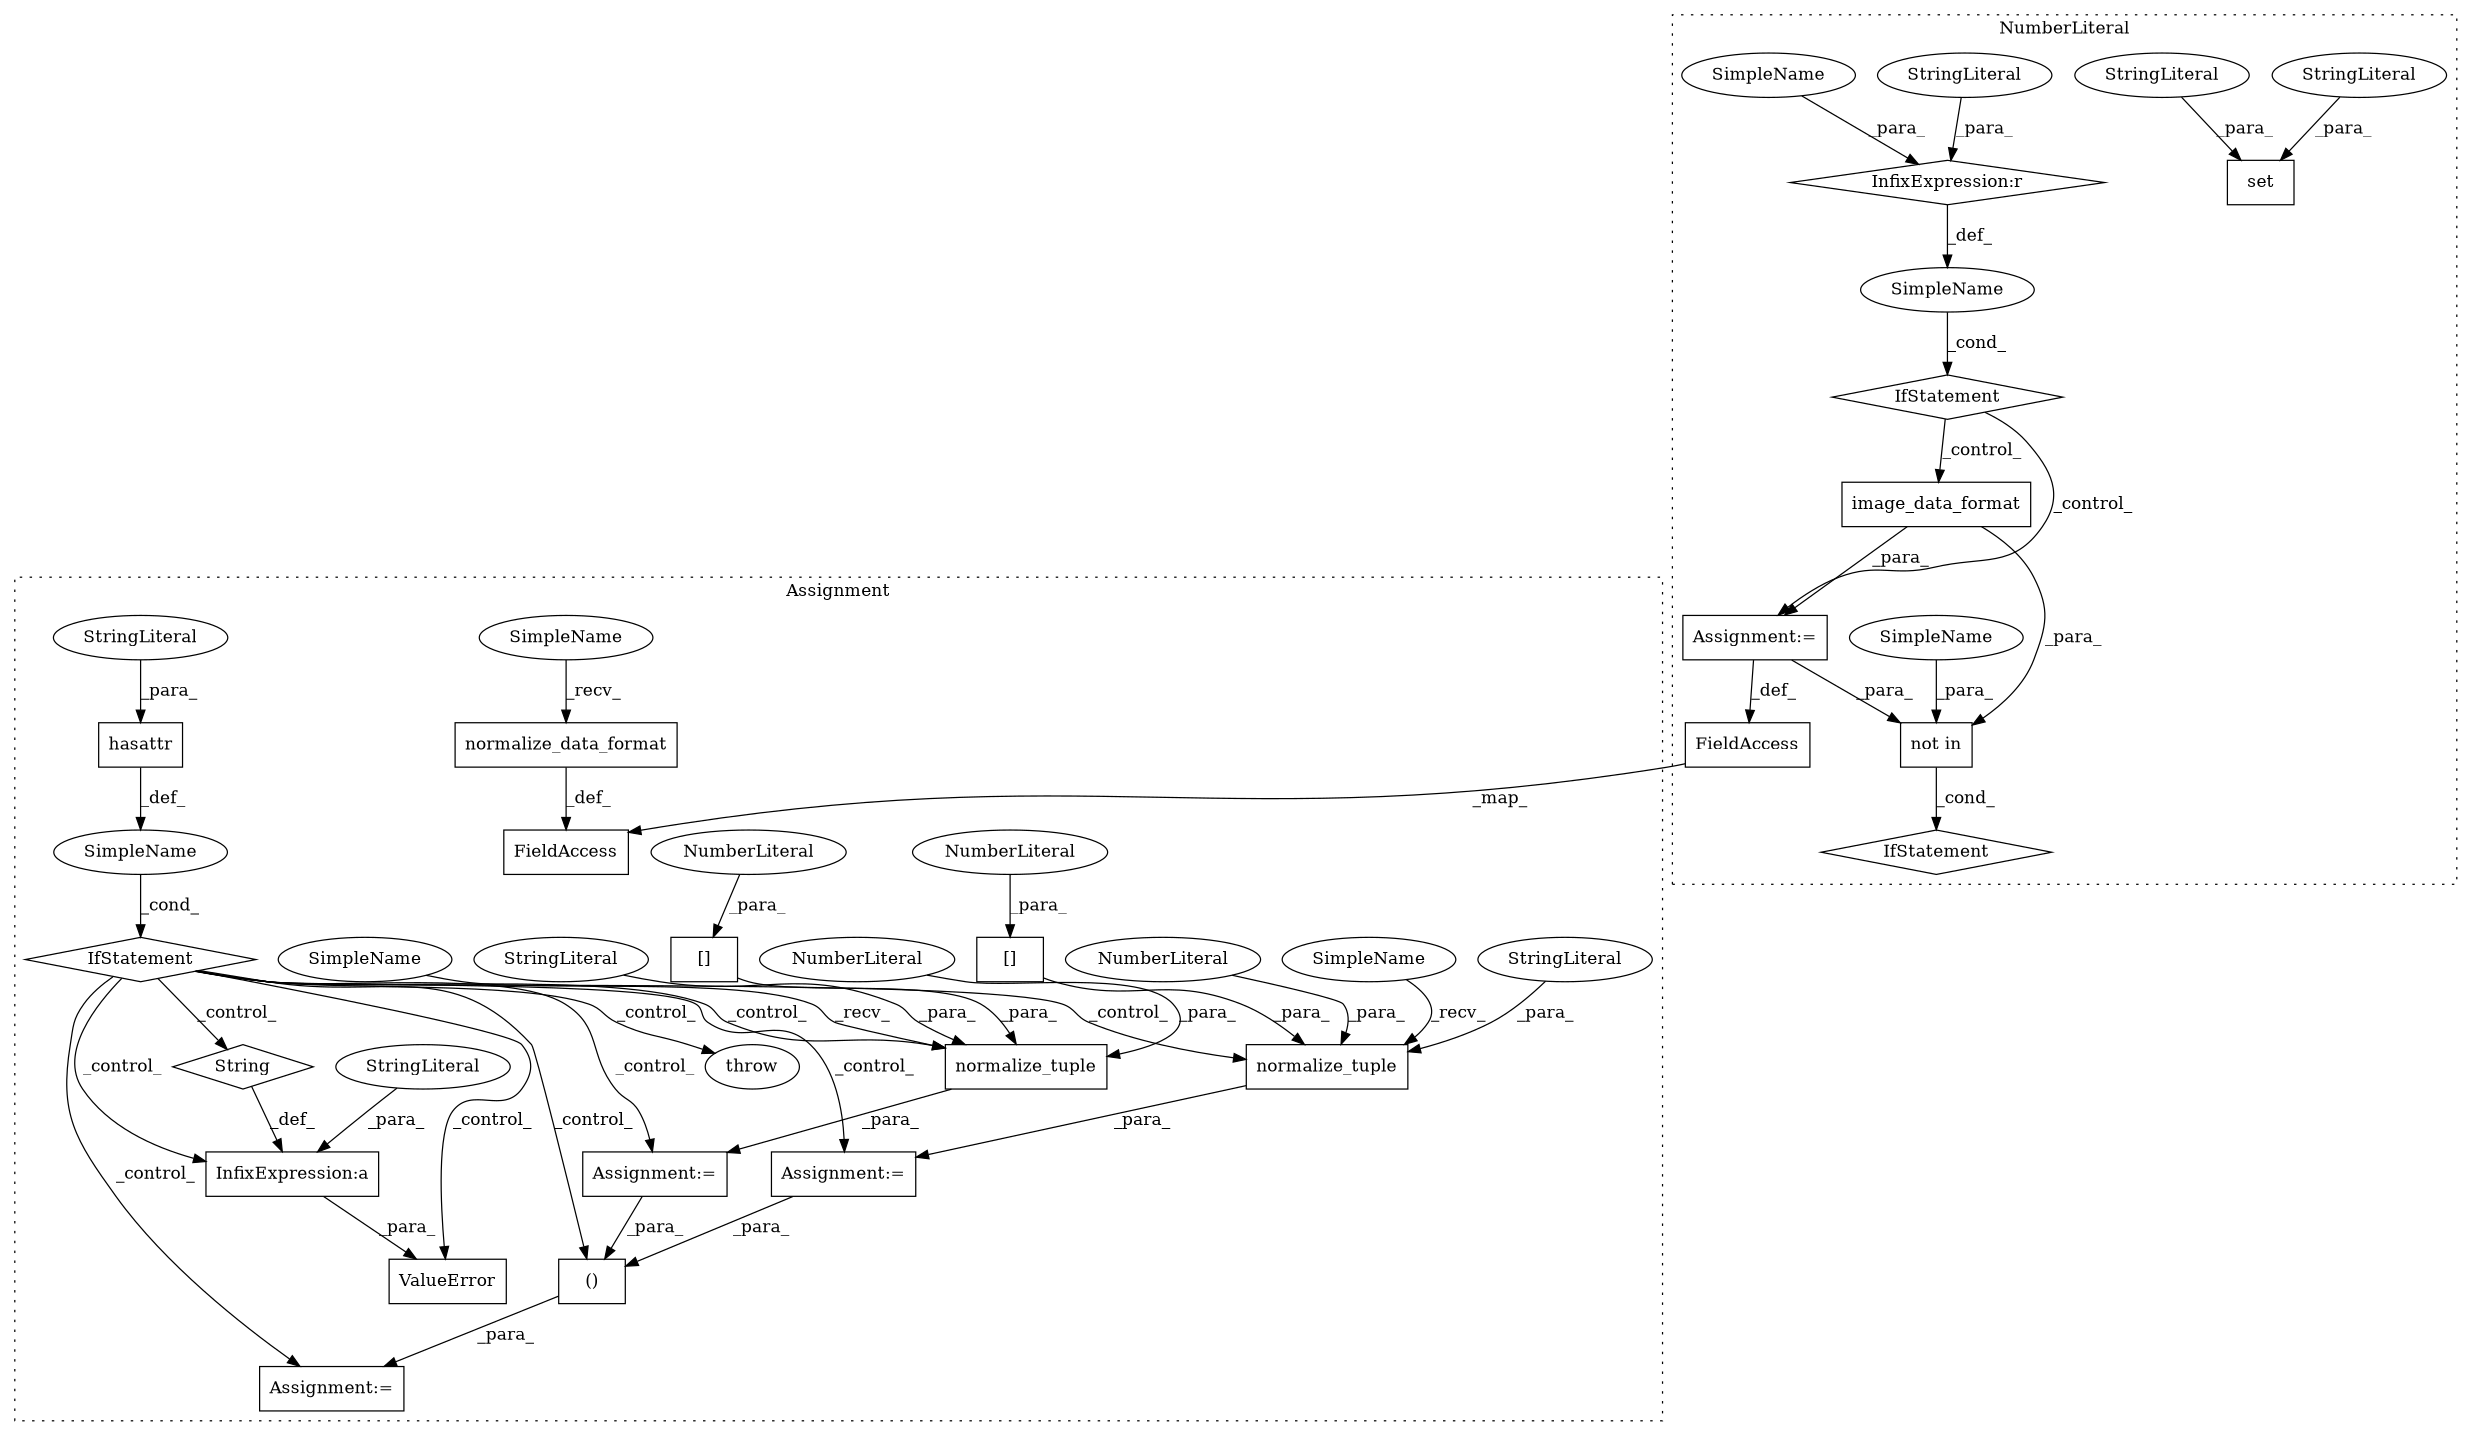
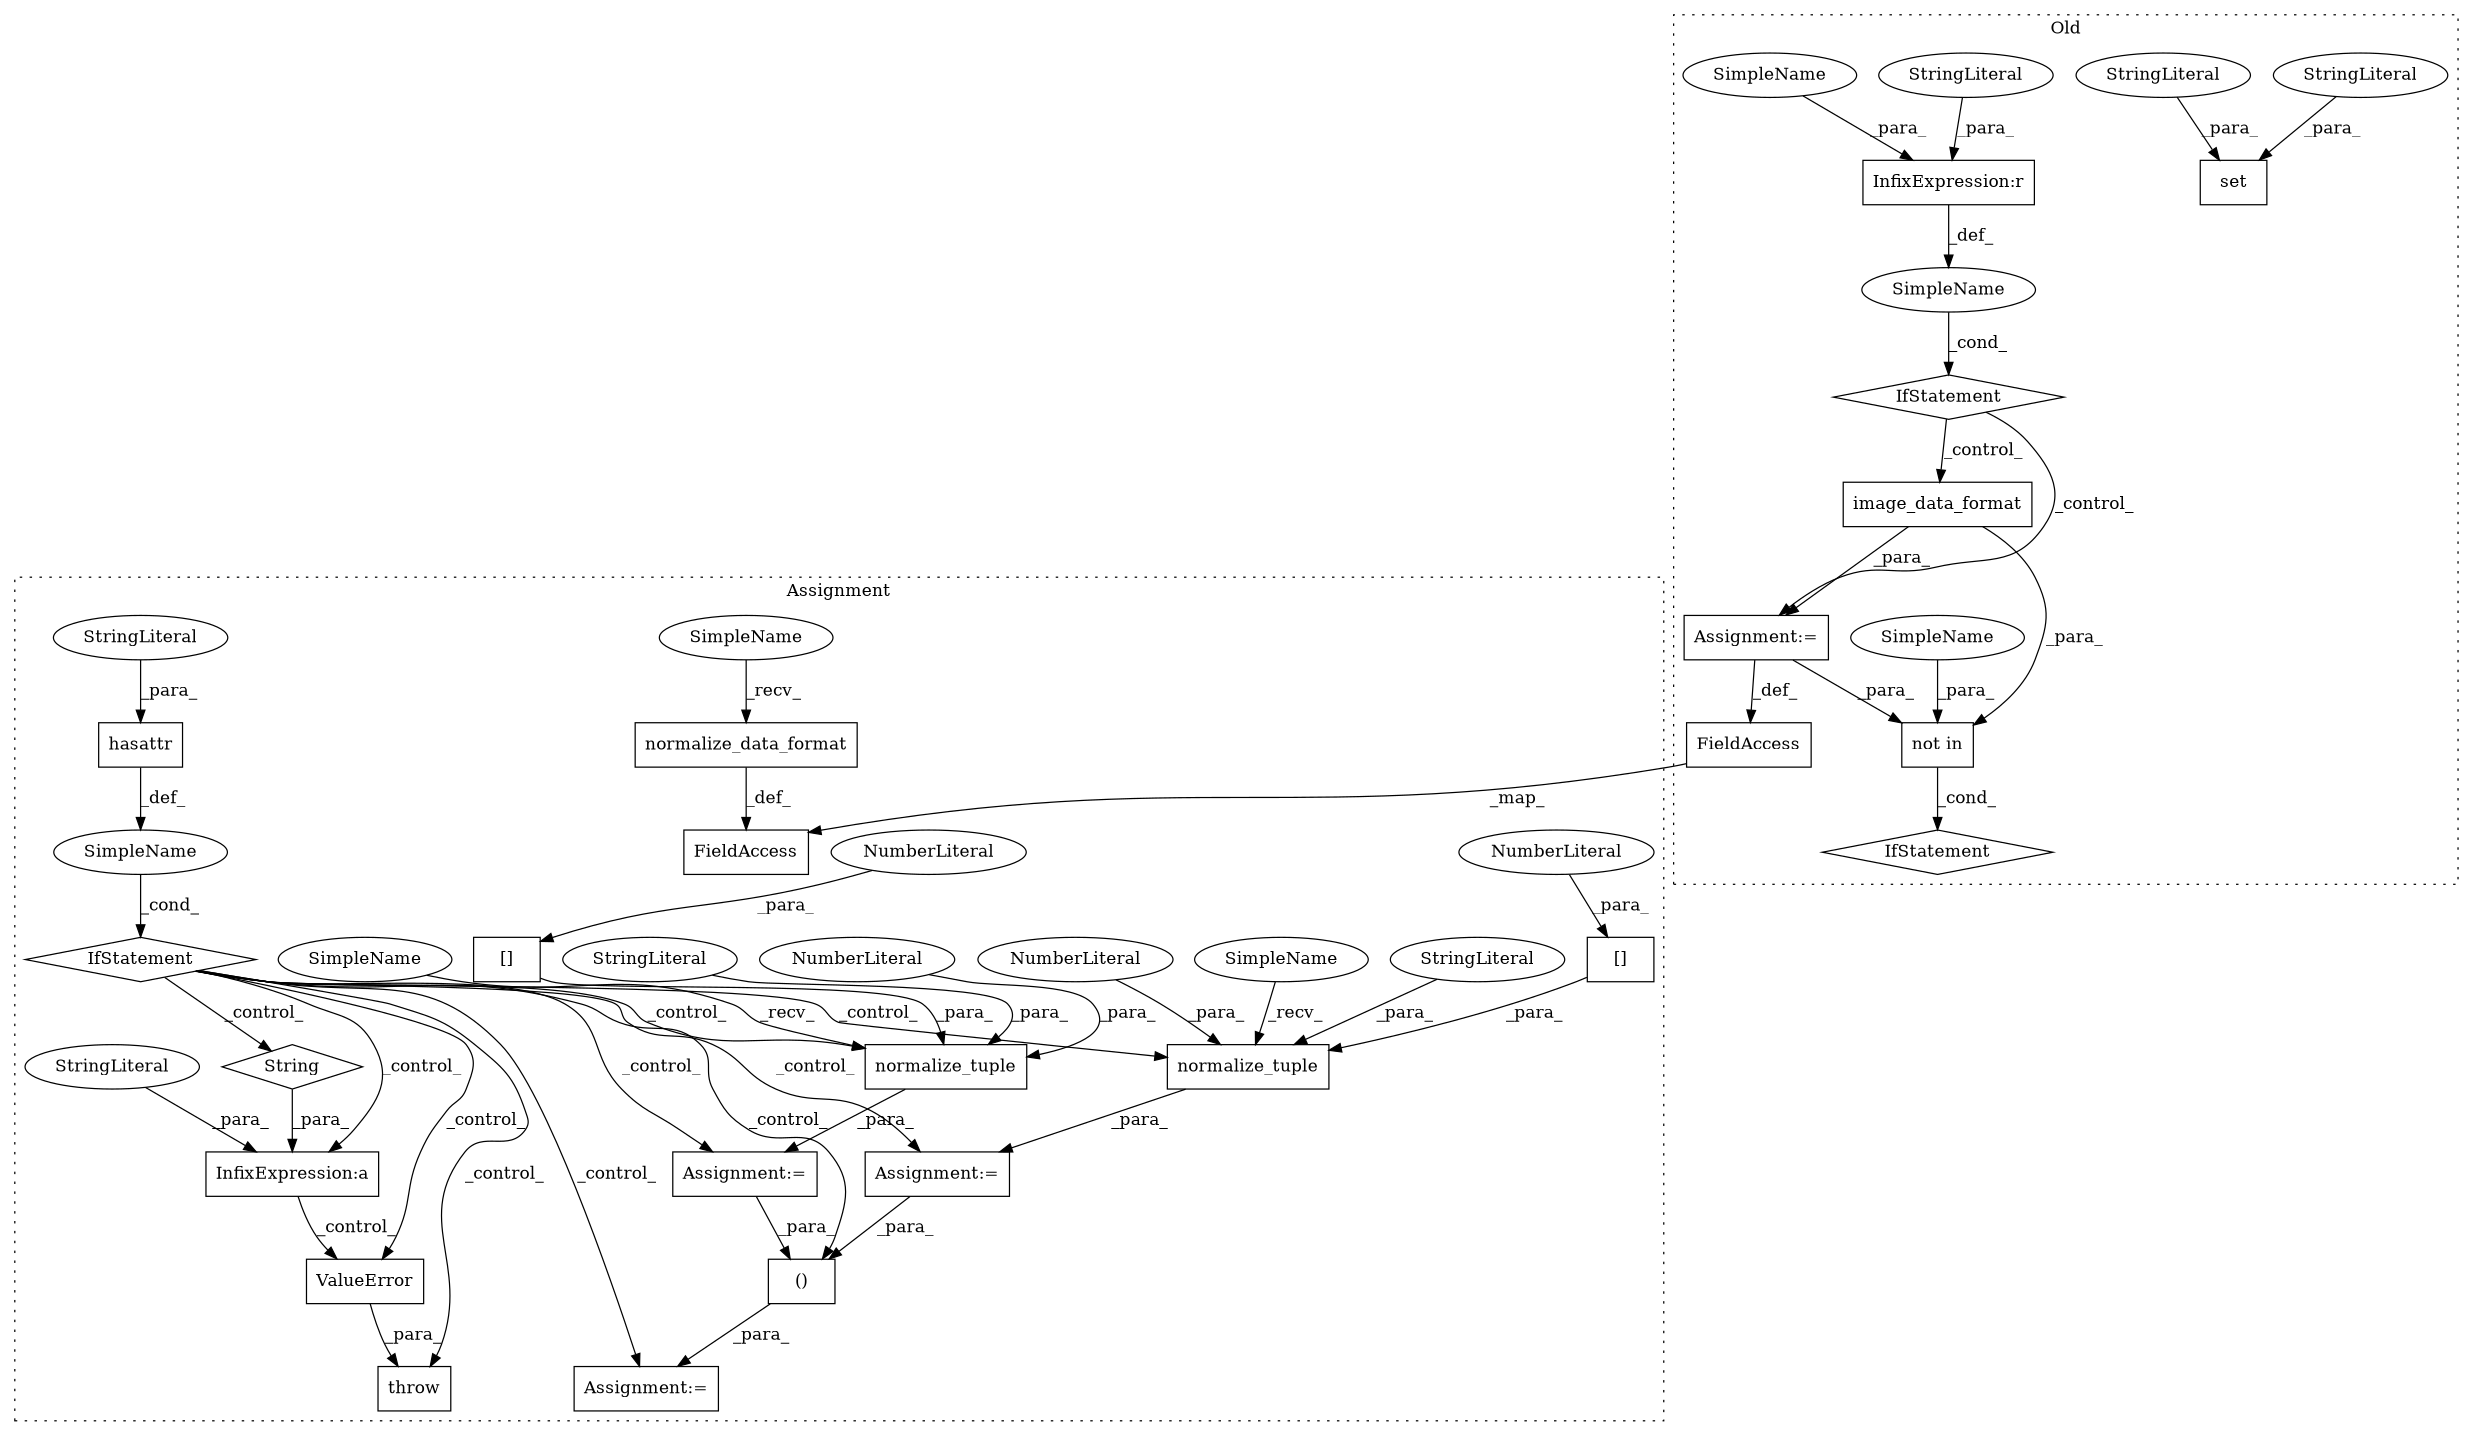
cluster "NumberLiteral": label "NumberLiteral" -> "Old"
node "InfixExpression:r": shape diamond -> box
node "throw": shape ellipse -> box
edge "String" -> "InfixExpression:a": label "_def_" -> "_para_"
edge "InfixExpression:a" -> "ValueError": label "_para_" -> "_control_"
edge "ValueError" -> "throw": added, label "_para_"
